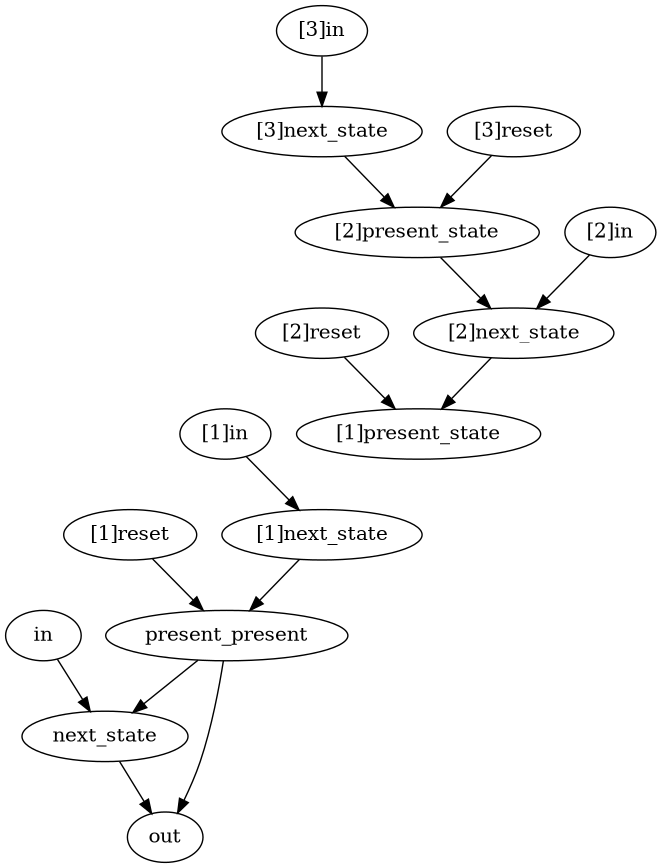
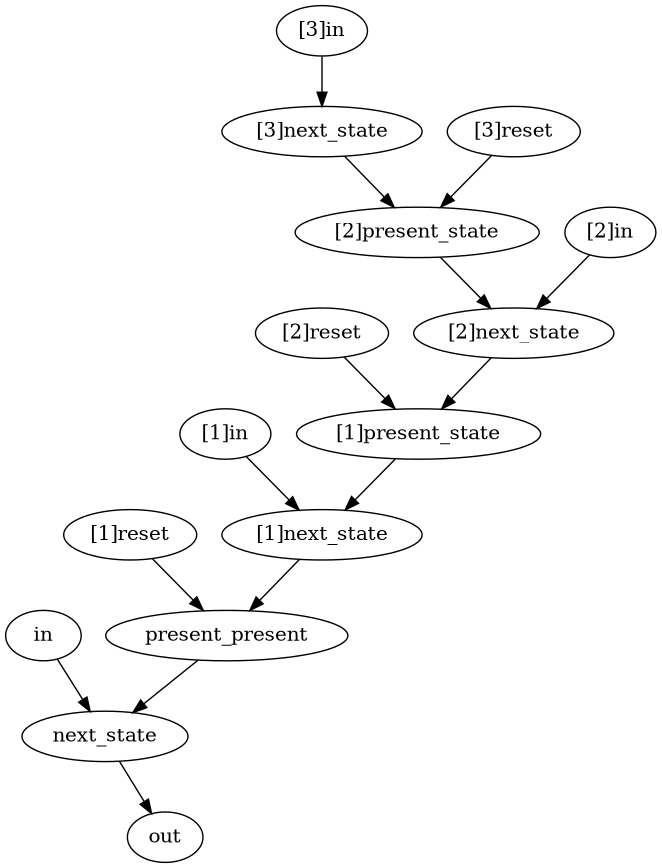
edge "[1]present_state" -> "[1]next_state": added
edge "present_present" -> "out": removed
